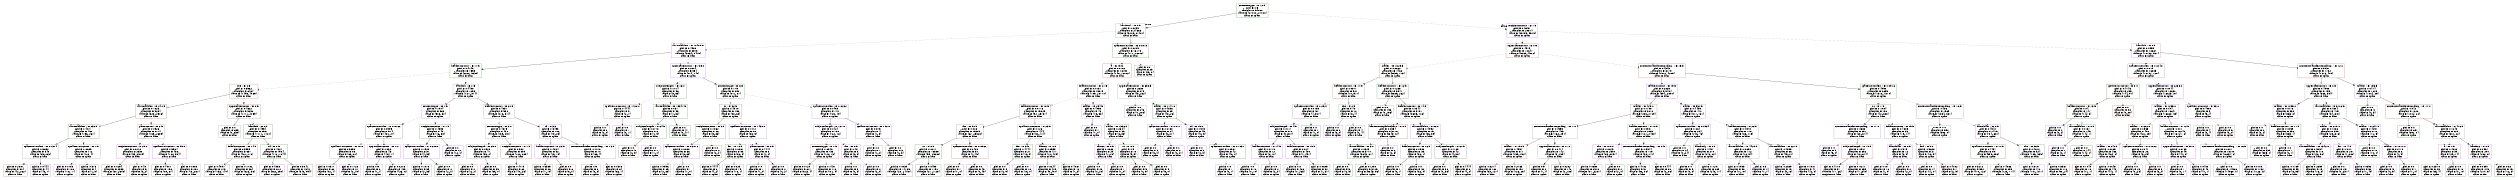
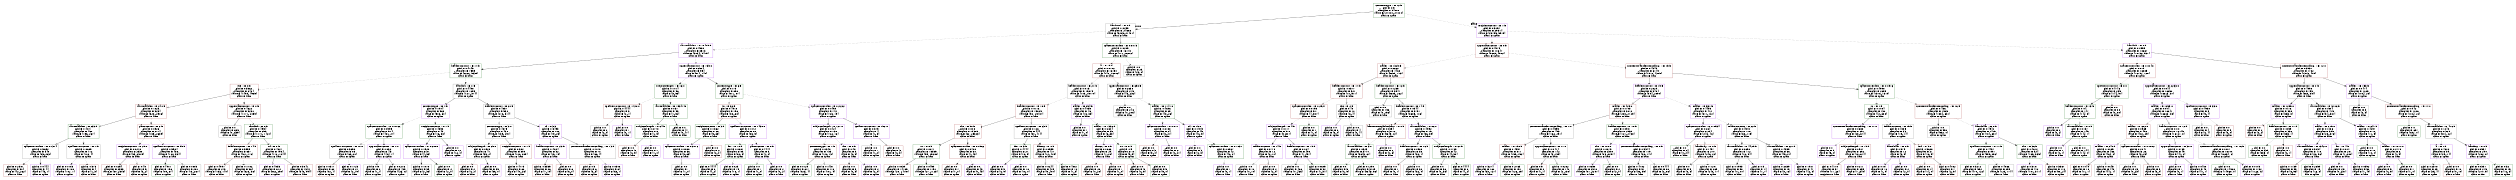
node "over = 0.0 samples = 550 value = [550, 0] class = spam": label "over = 0.0 samples = 550 value = [550, 0] class = spam" -> "gini = 0.0 samples = 550 value = [550, 0] class = spam"
node "gini = 0.0596 samples = 65 value = [2, 63] class = ham": removed
node "gini = 0.2659 samples = 19 value = [16, 3] class = spam": label "gini = 0.2659 samples = 19 value = [16, 3] class = spam" -> "gini = 0.2659 samples = 19 value = [16, 3] has = spam"
